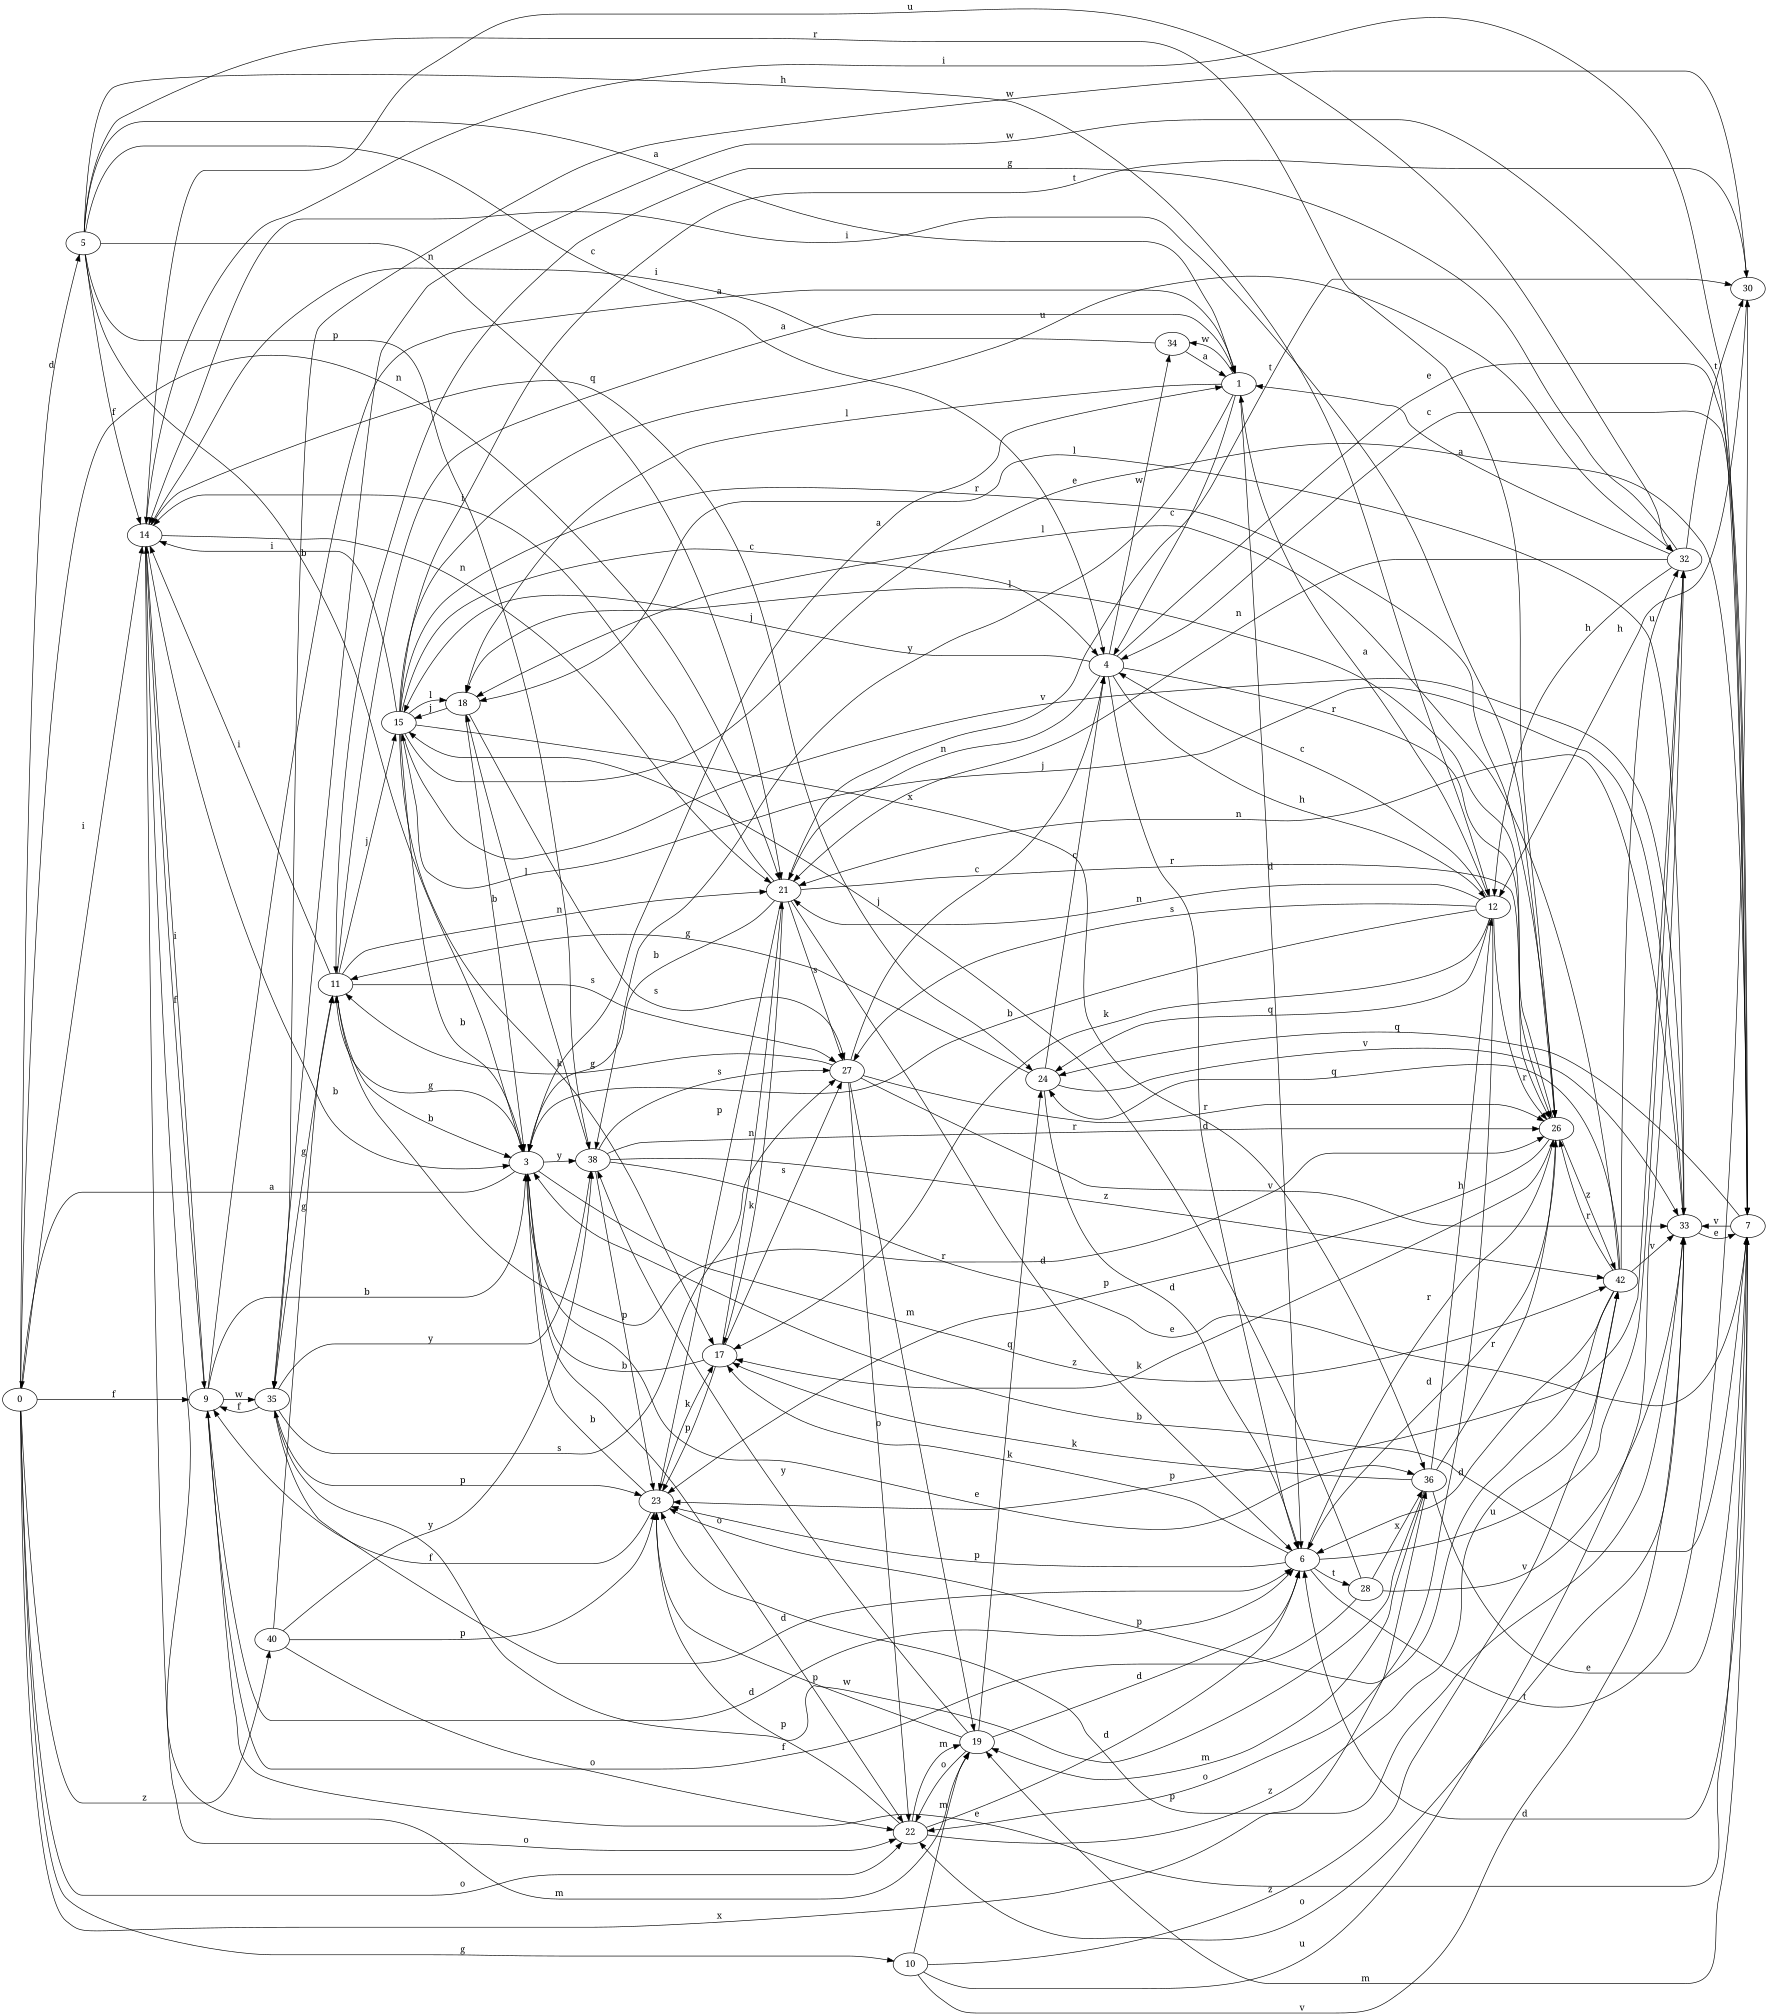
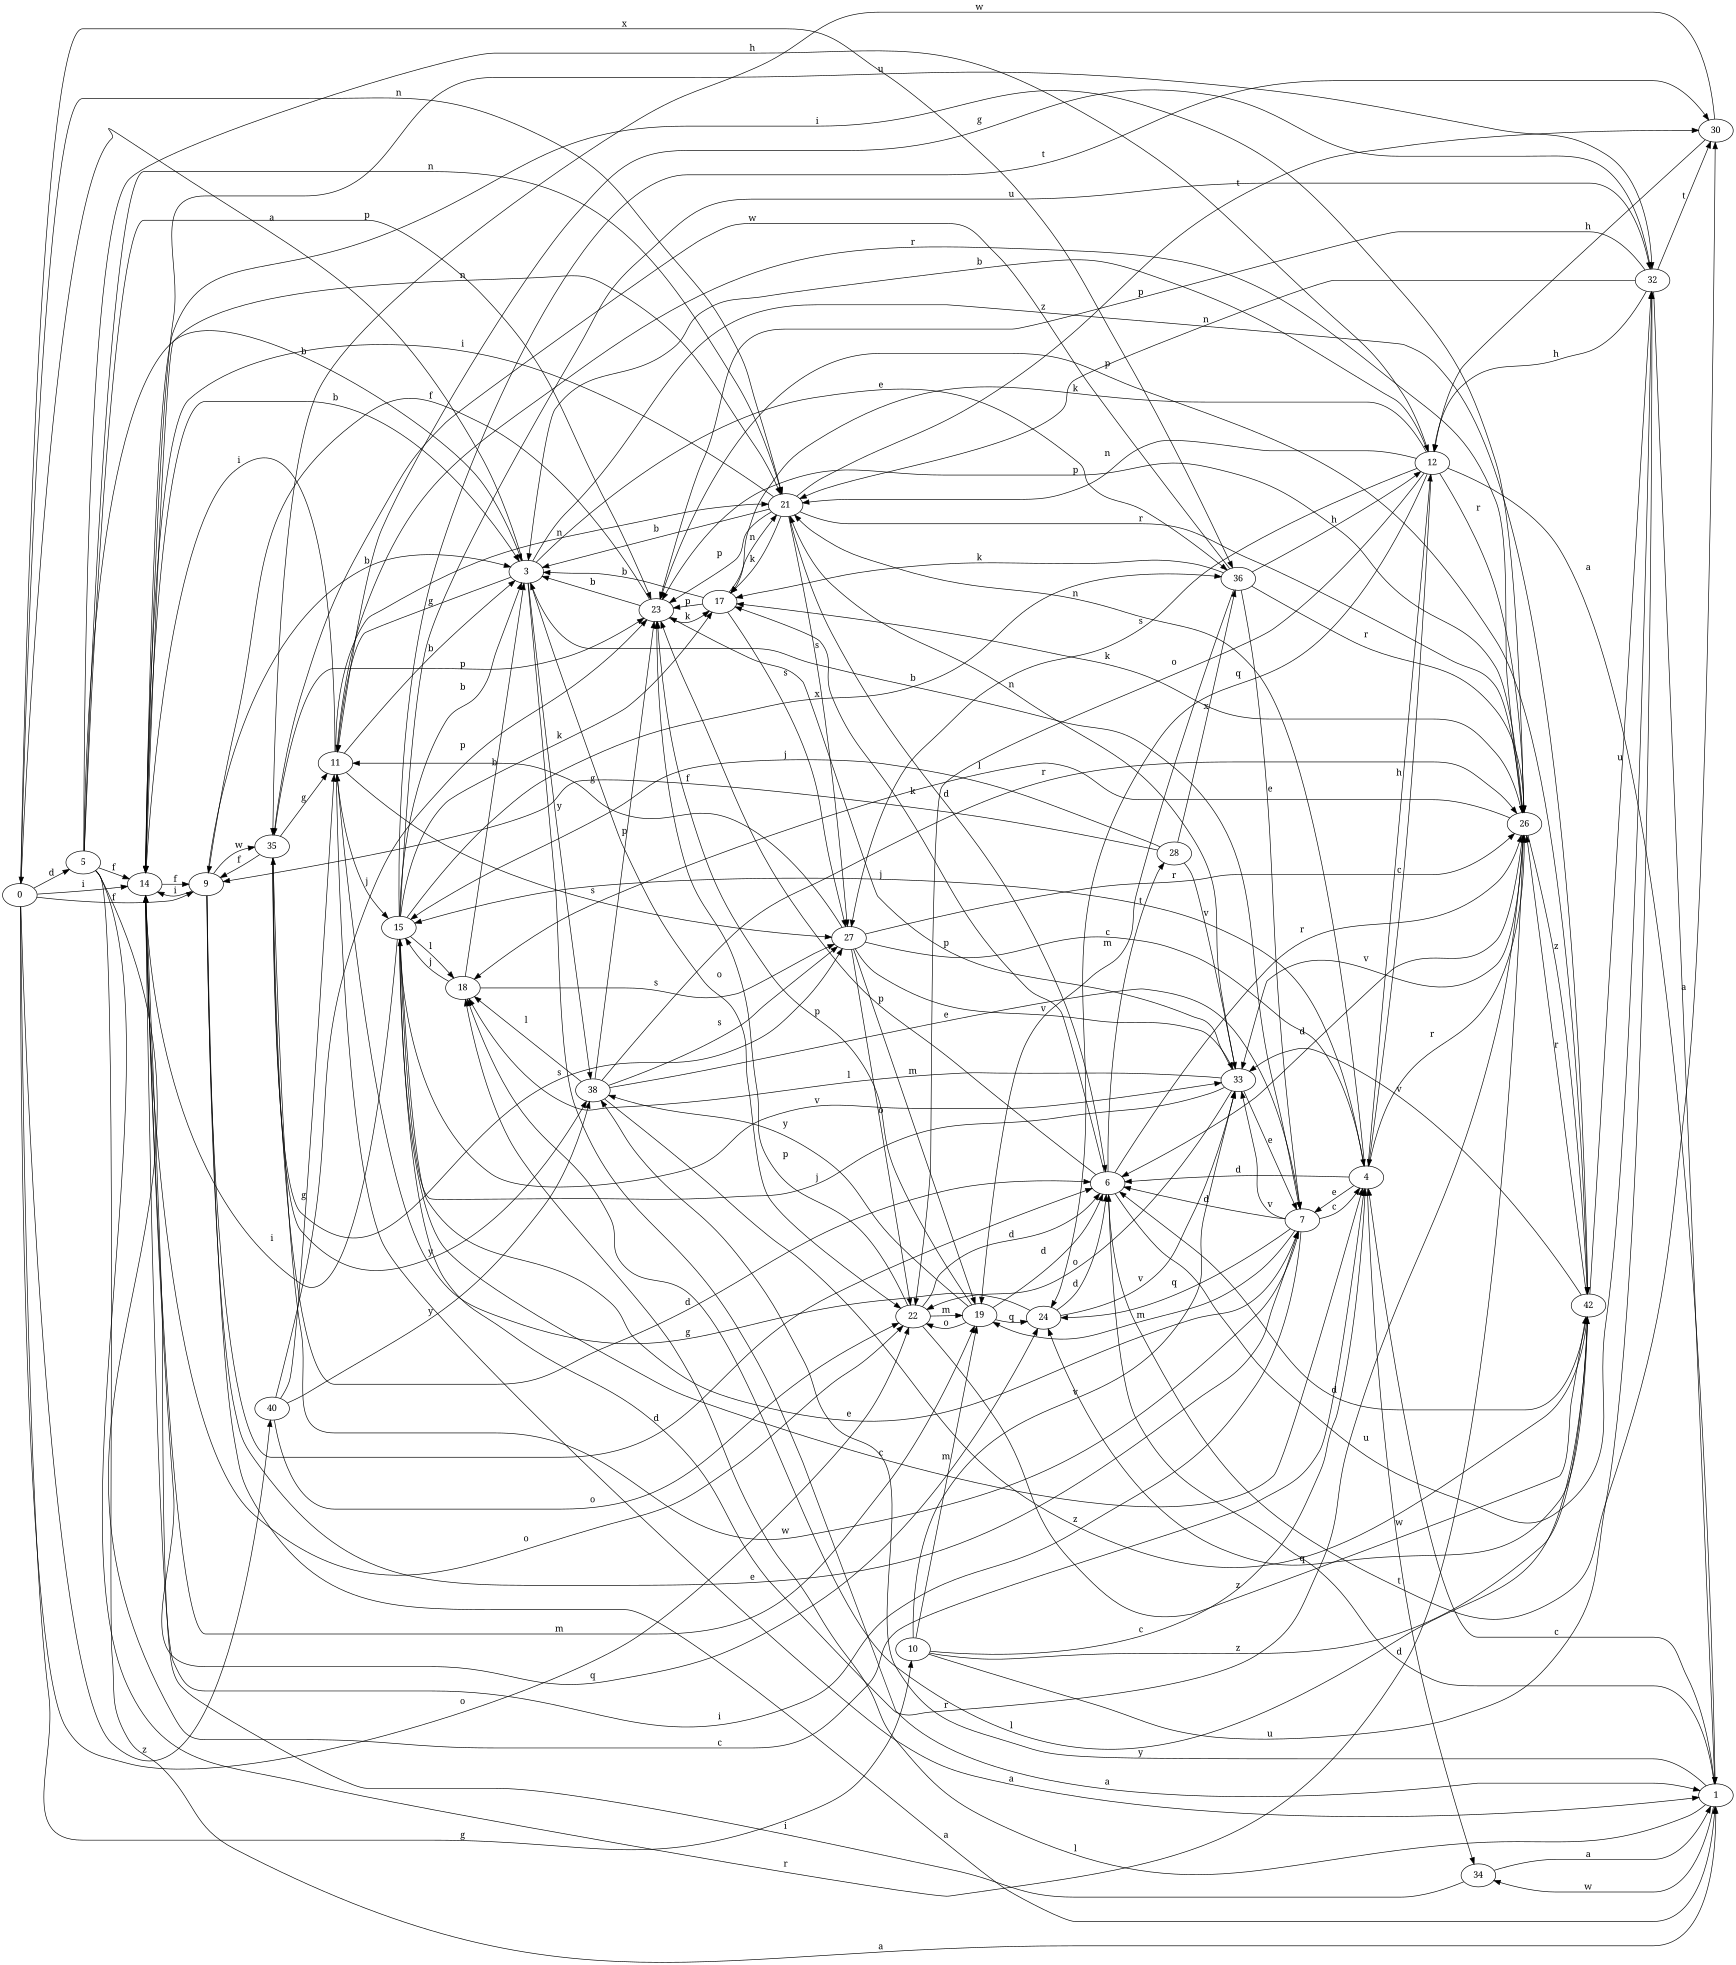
edge "5" -> "38": now "5" -> "23"
edge "24" -> "4": now "10" -> "4"
edge "26" -> "33": added, label "v"
